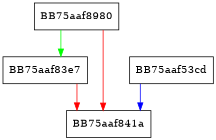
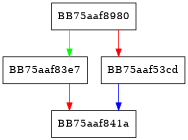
edge "BB75aaf8980" -> "BB75aaf841a": now "BB75aaf8980" -> "BB75aaf53cd"
